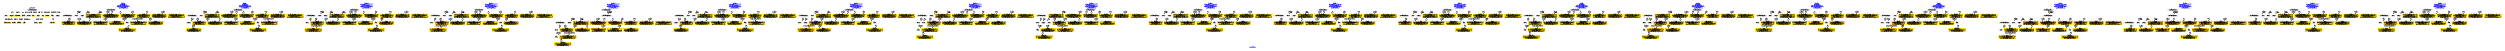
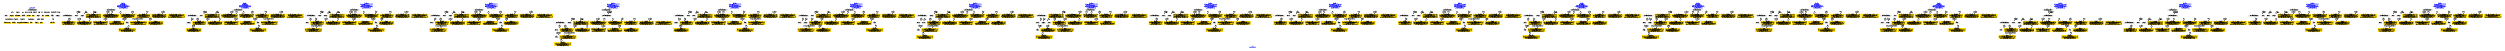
node "Credit Line": fillcolor lightgray -> gold
node "deathDate": label "deathDate" -> "countryAssociatedWithThePerson"
node "Category": fillcolor lightgray -> gold
